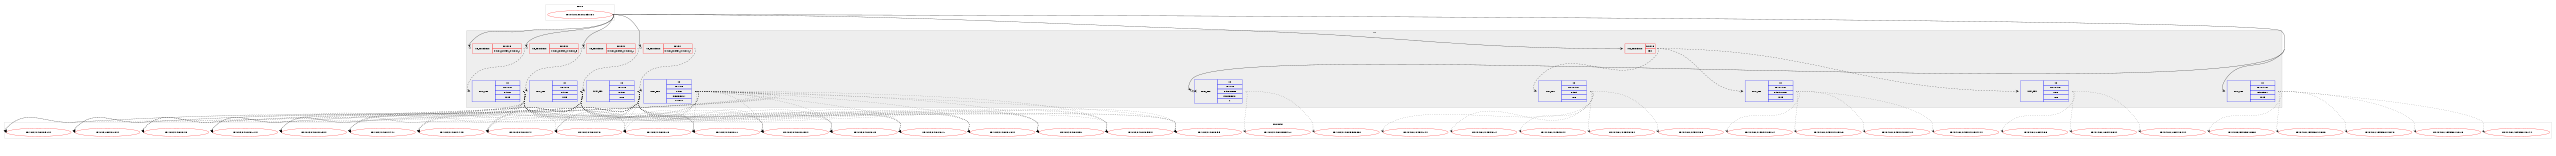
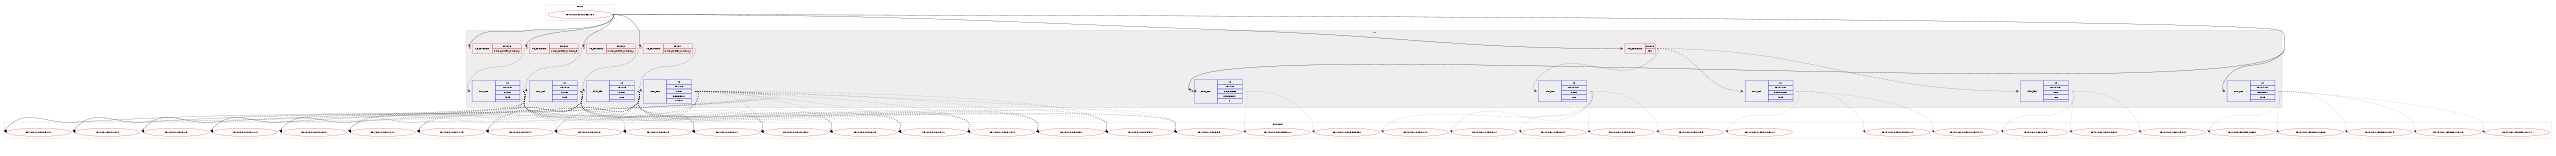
node "dev-python/pytest-runner-4.0": removed
